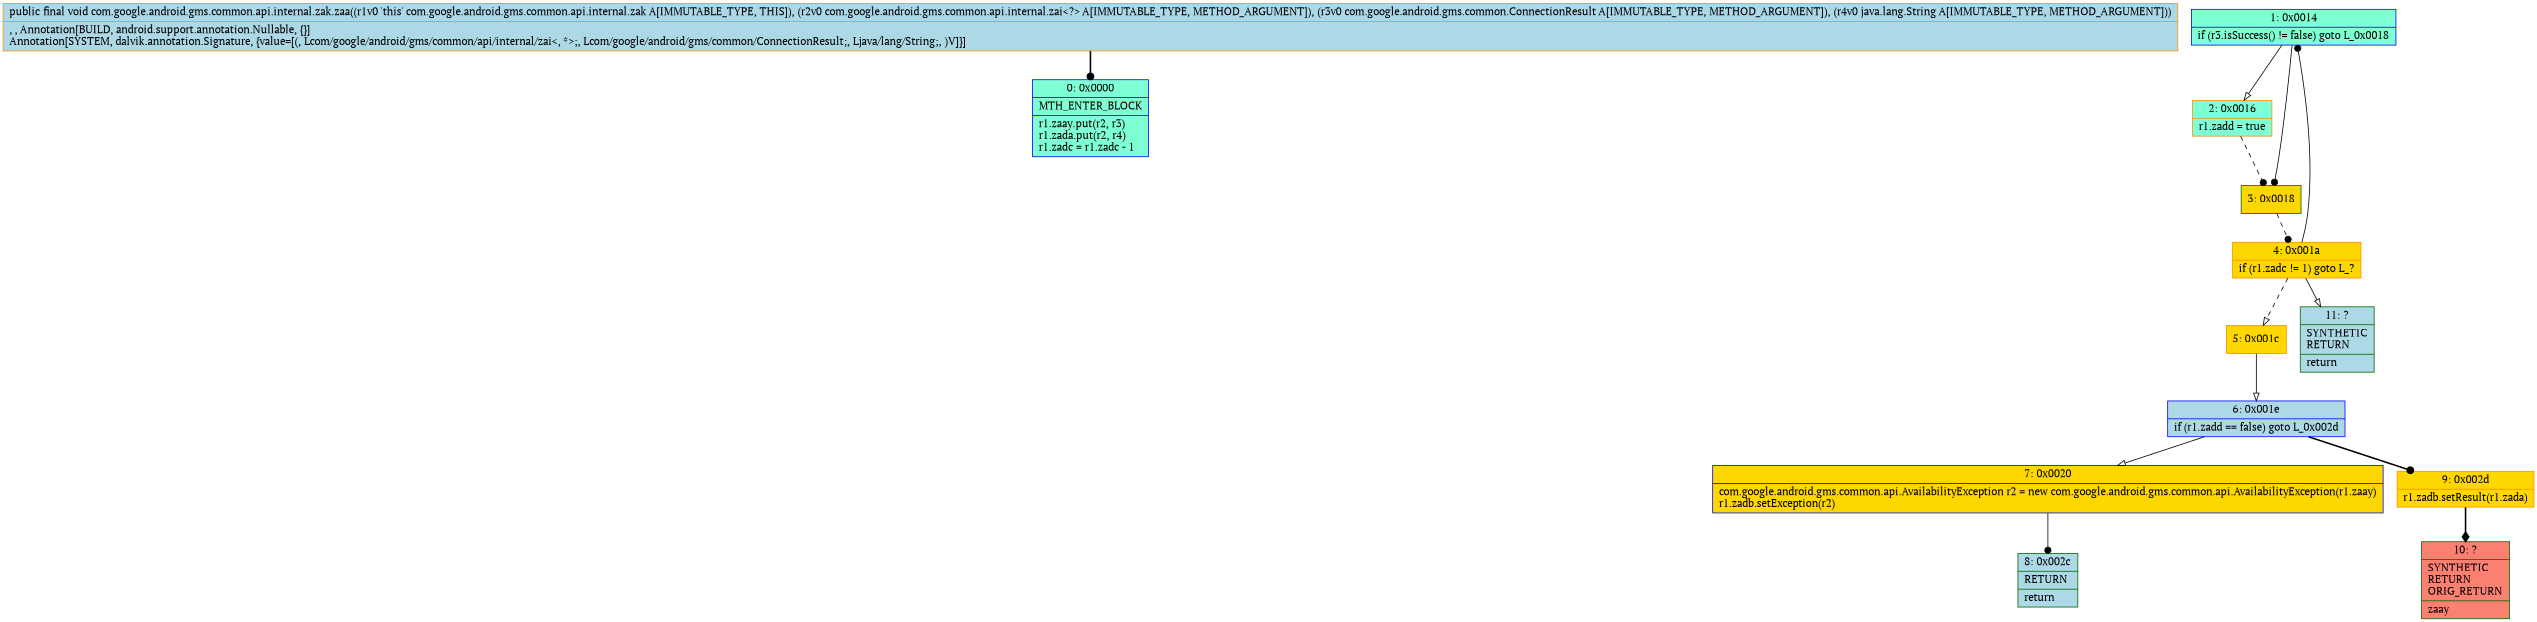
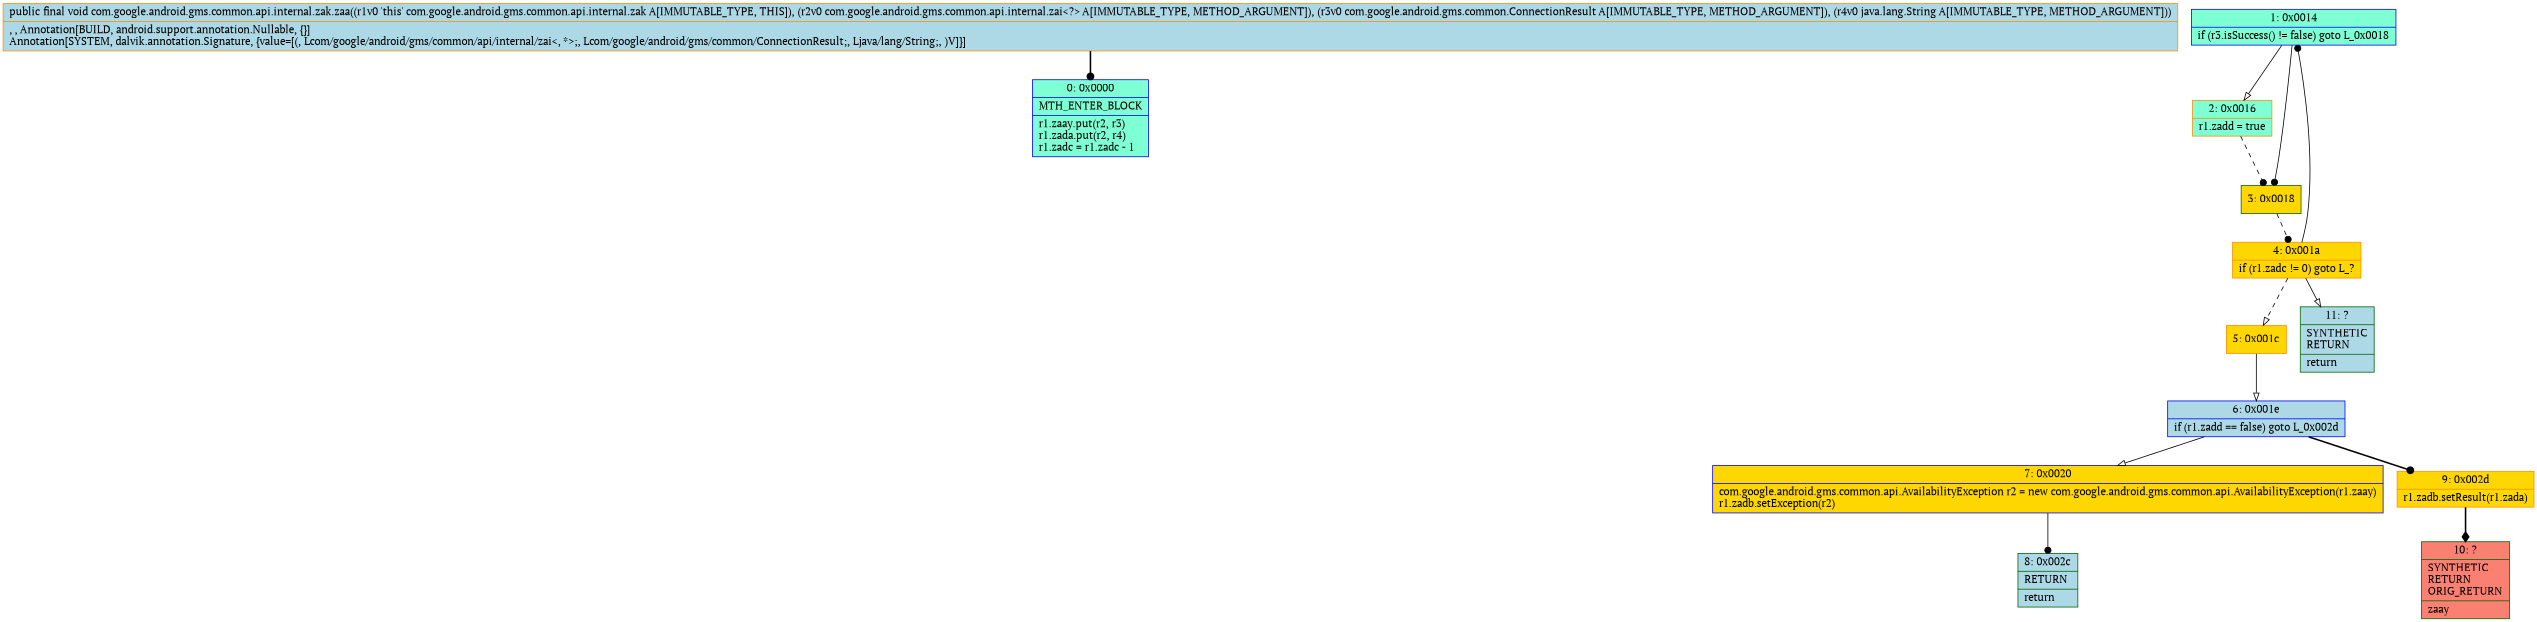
node "4: 0x001a": text "if (r1.zadc != 1) goto L_?" -> "if (r1.zadc != 0) goto L_?"
